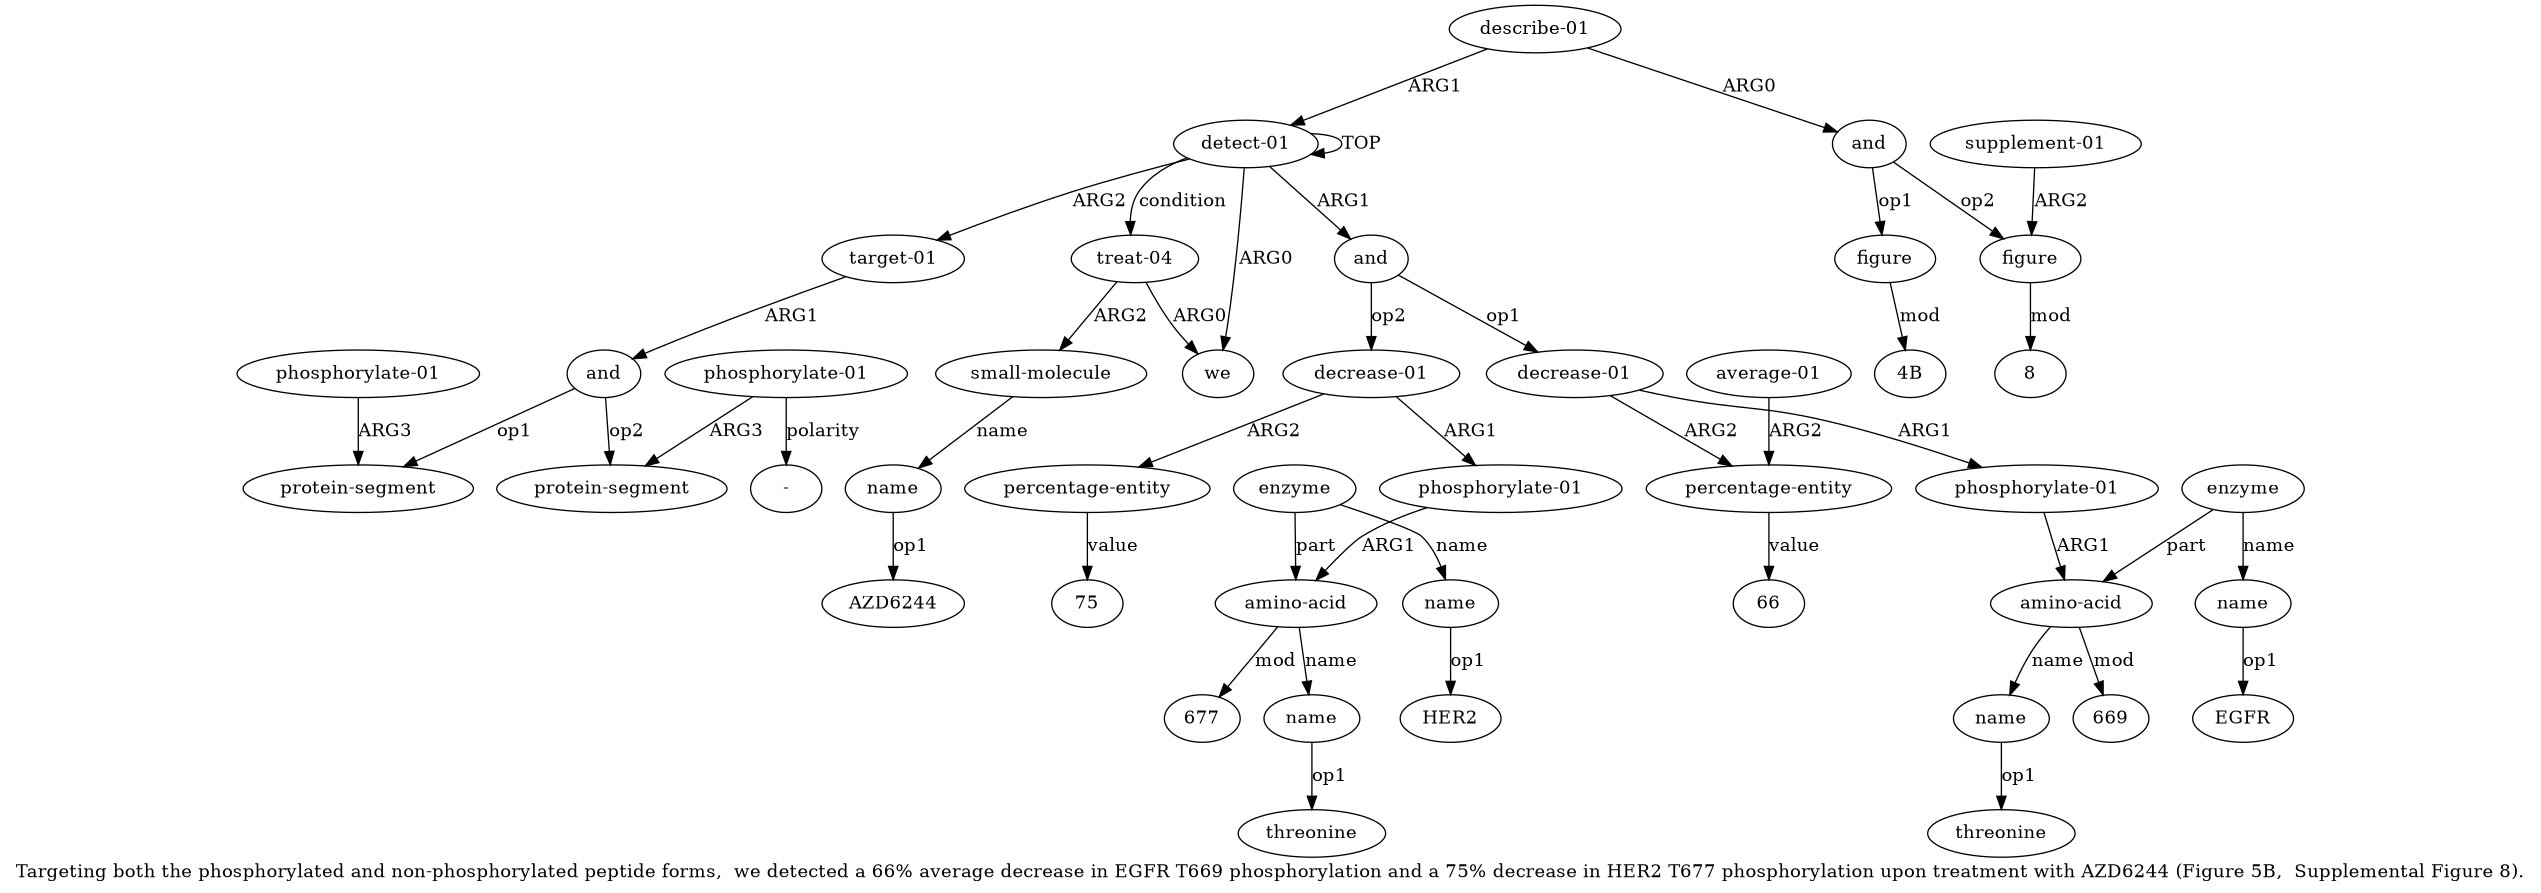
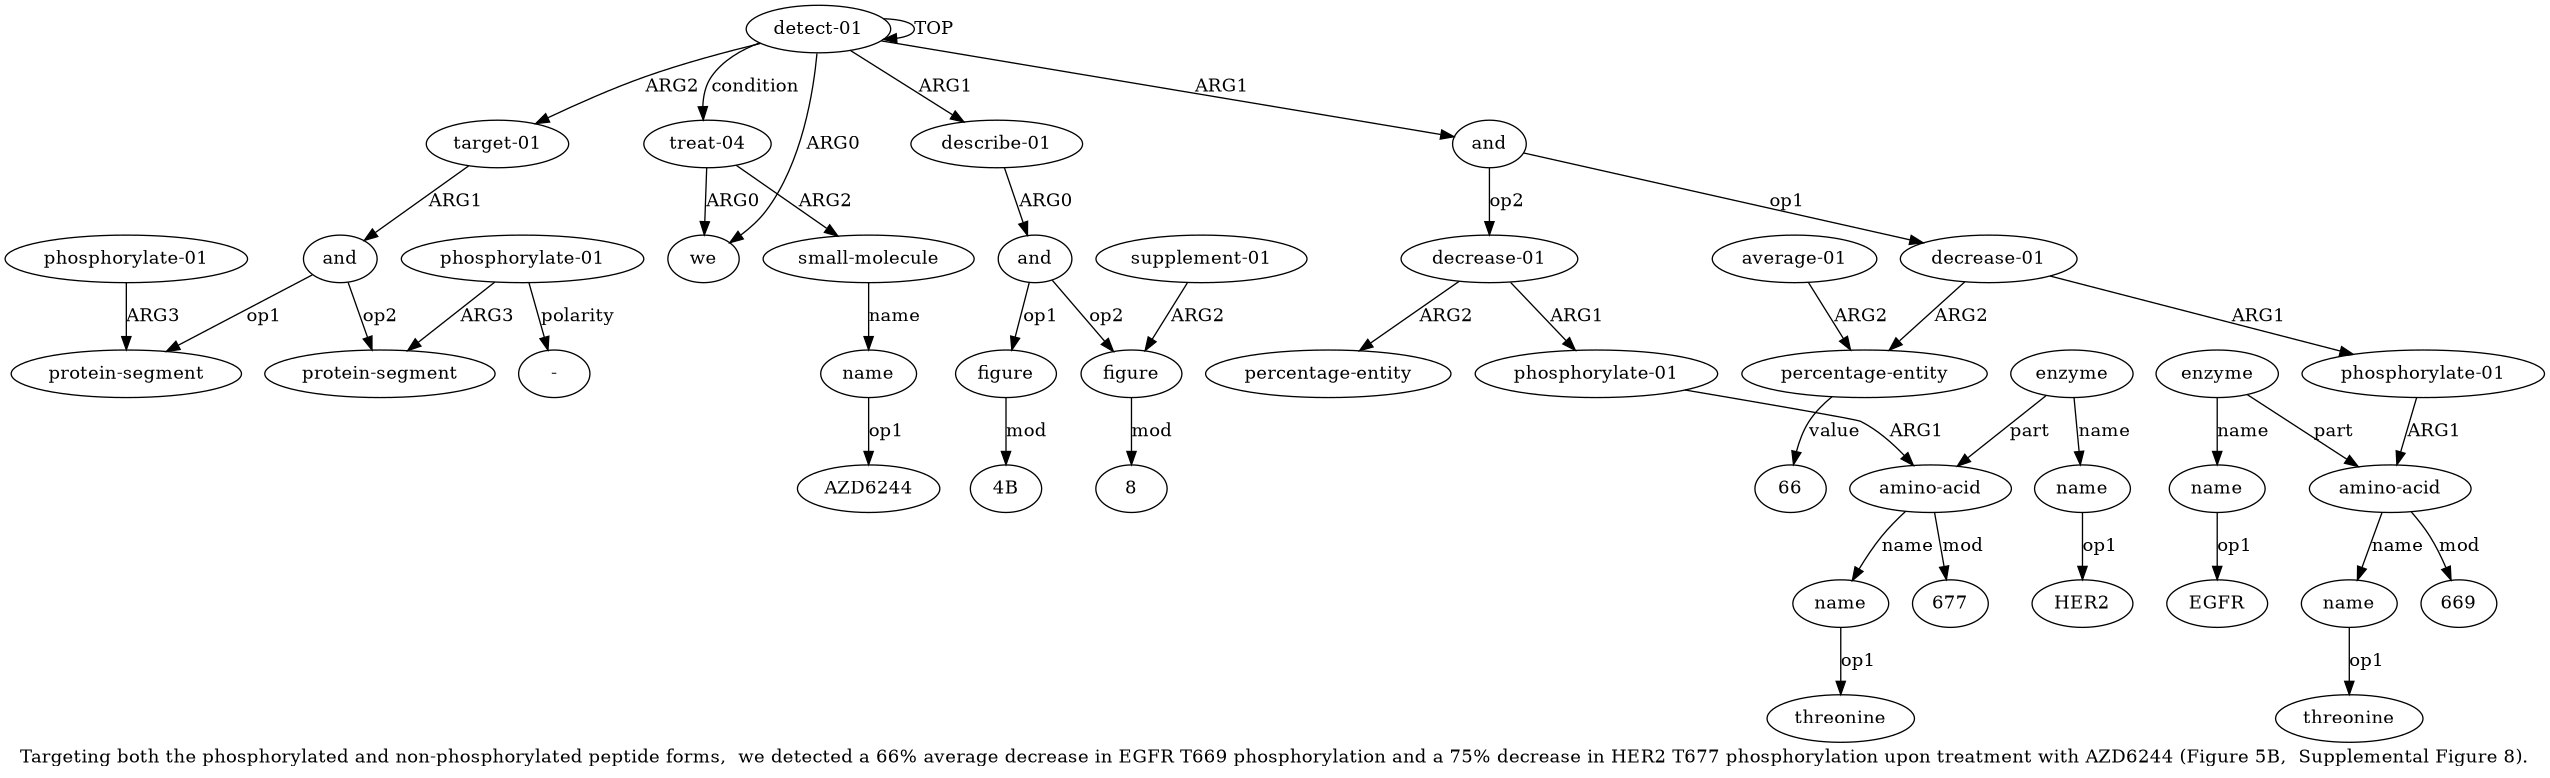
edge "describe-01" -> "detect-01": reversed
node "75": removed
